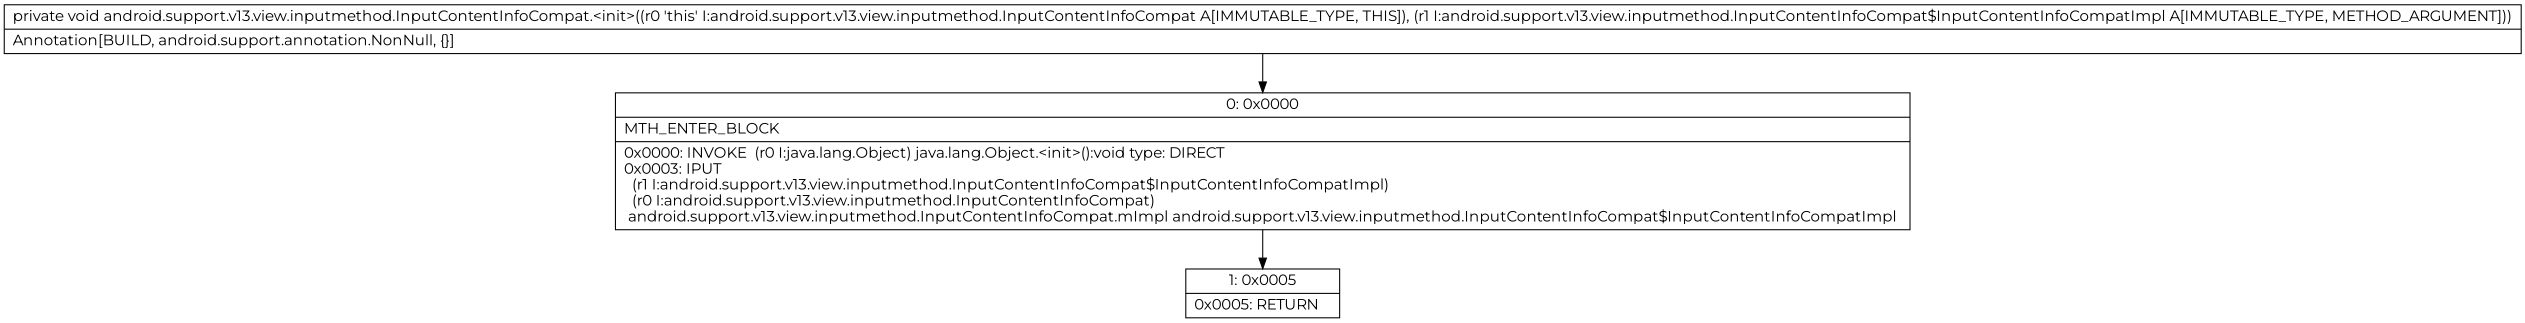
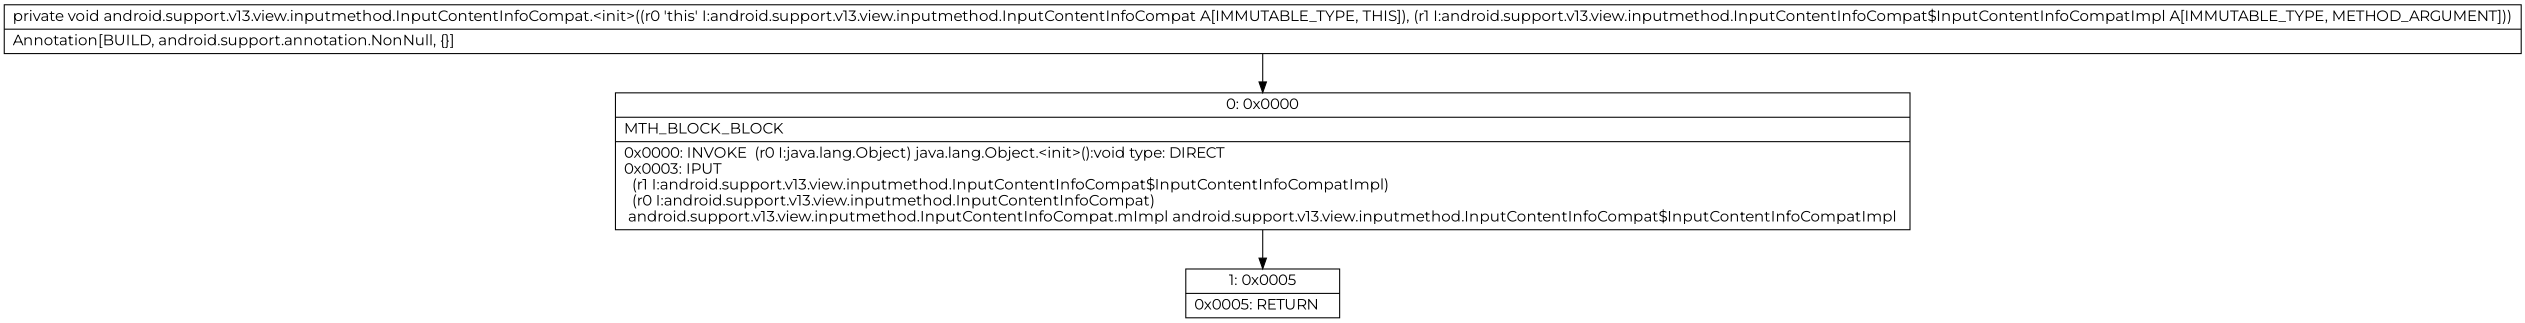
node "0: 0x0000": text "MTH_ENTER_BLOCK" -> "MTH_BLOCK_BLOCK"
